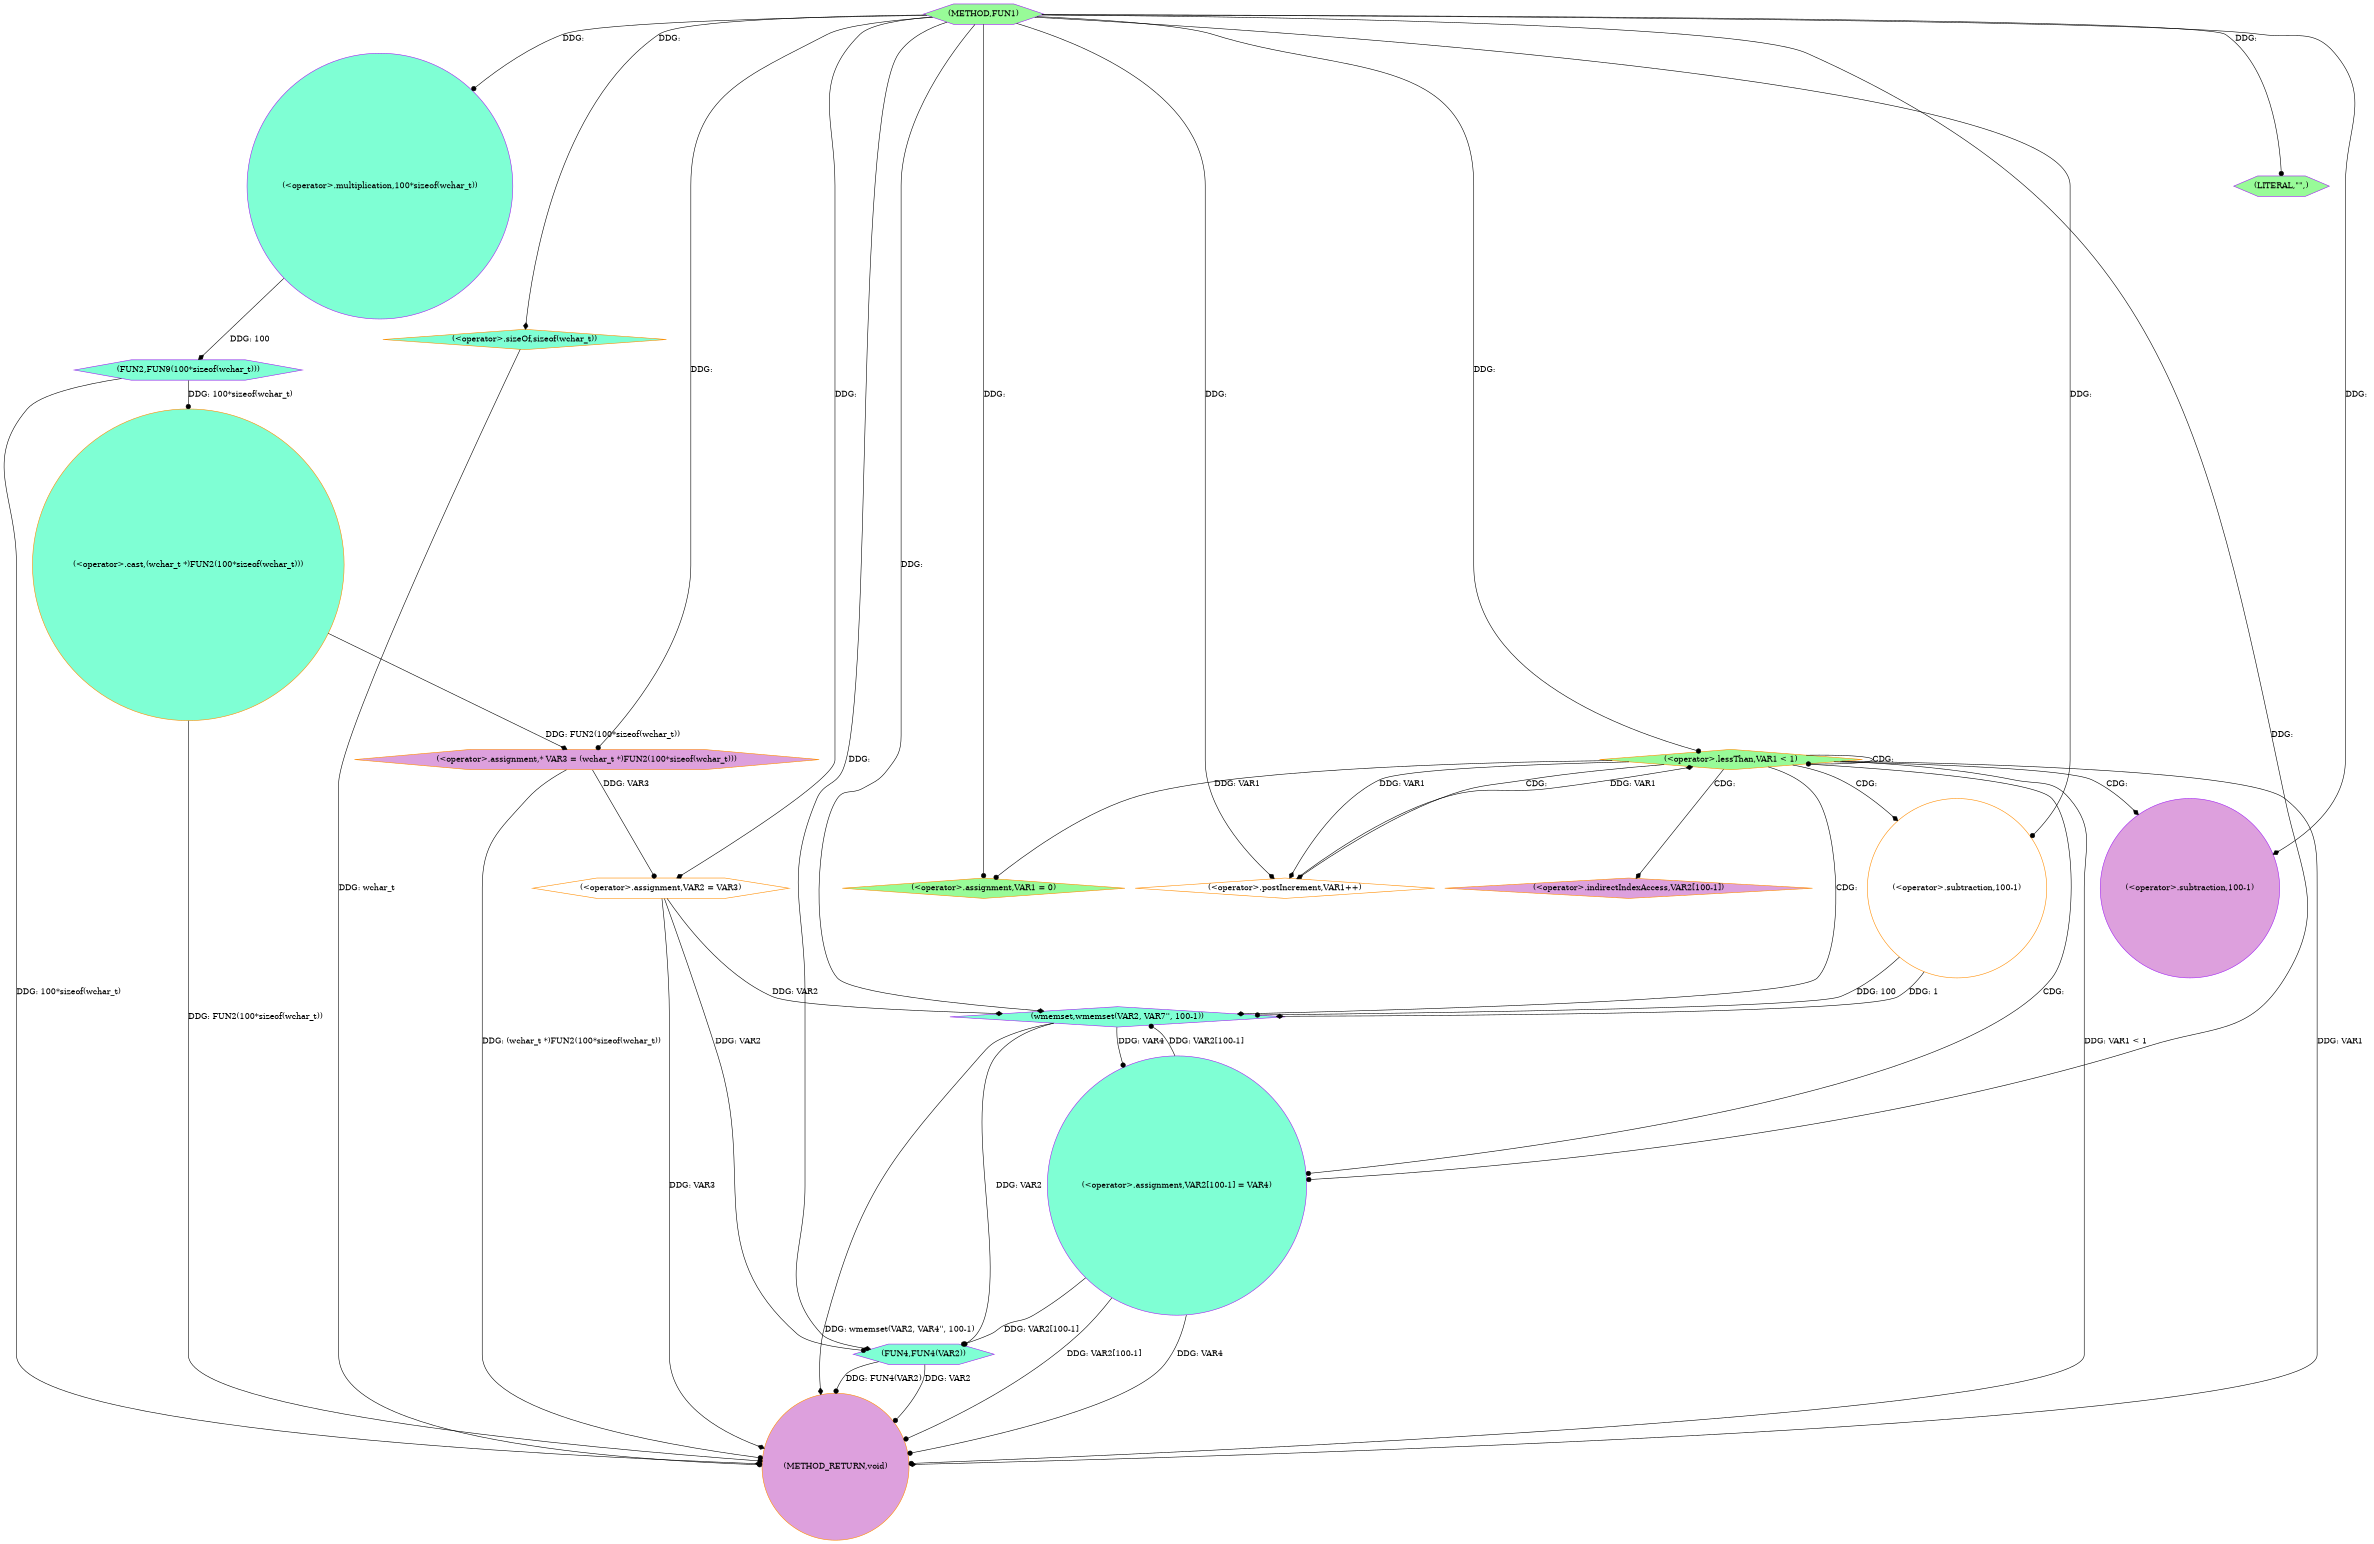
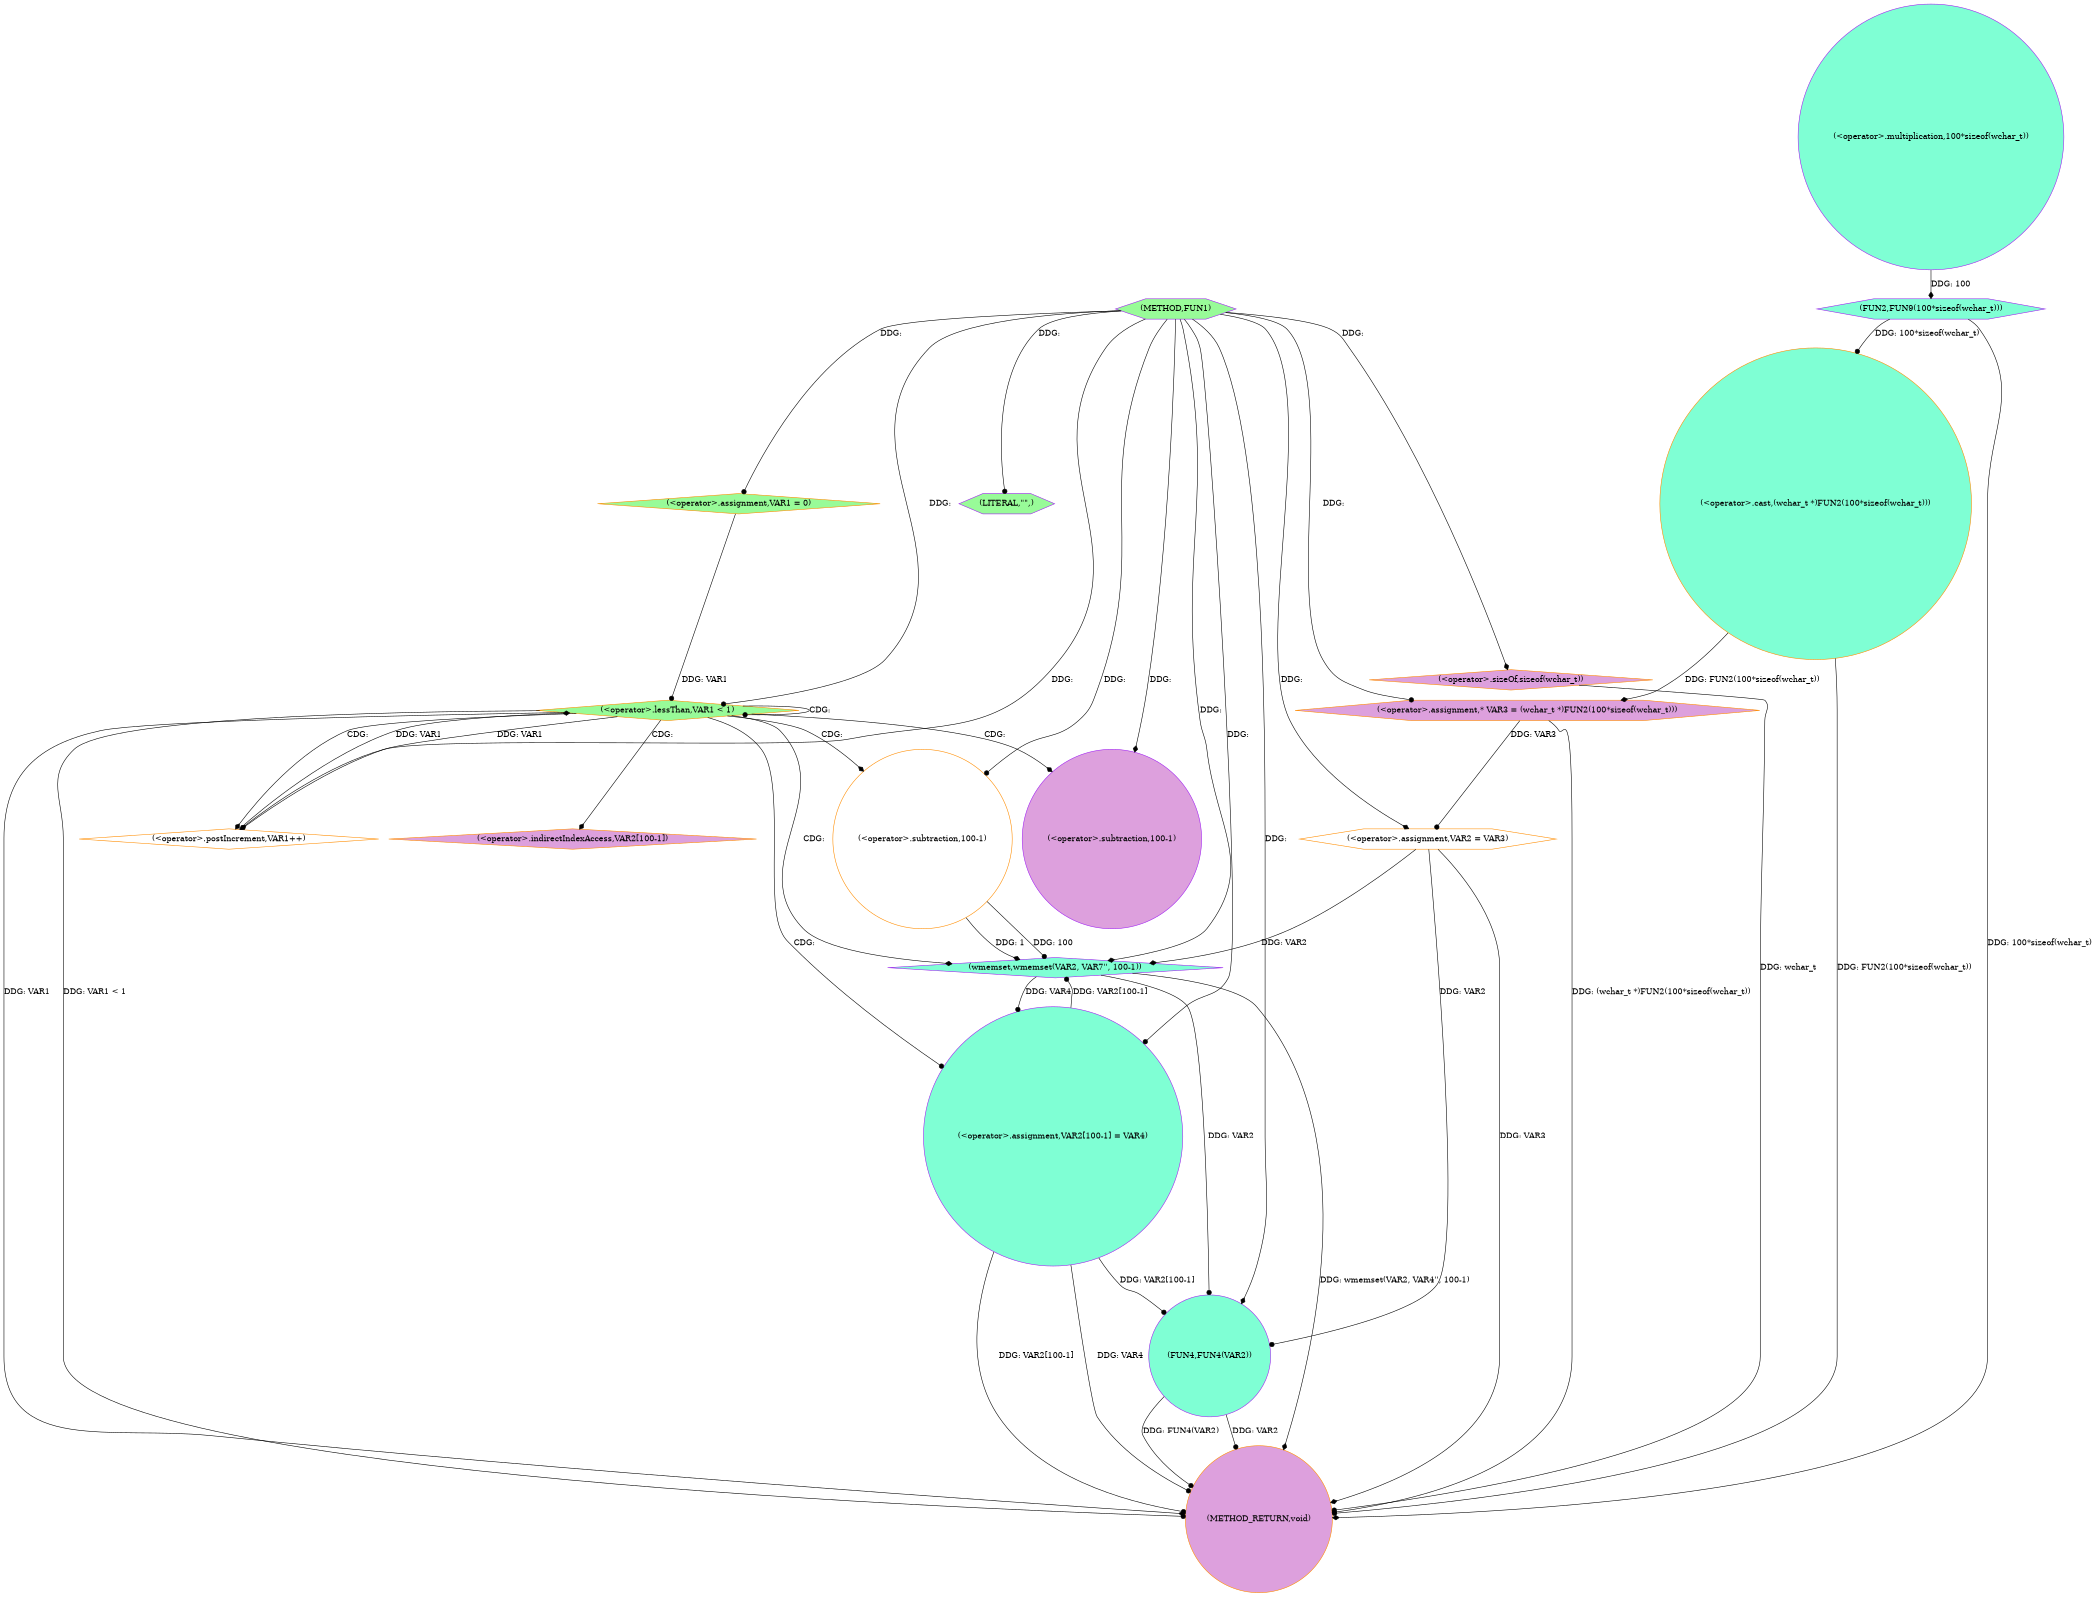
edge "(METHOD,FUN1)" -> "(<operator>.multiplication,100*sizeof(wchar_t))": removed, label "DDG:"
node "(<operator>.sizeOf,sizeof(wchar_t))": fillcolor aquamarine -> plum
edge "(<operator>.lessThan,VAR1 < 1)" -> "(<operator>.assignment,VAR1 = 0)": reversed
node "(FUN4,FUN4(VAR2))": shape hexagon -> circle
